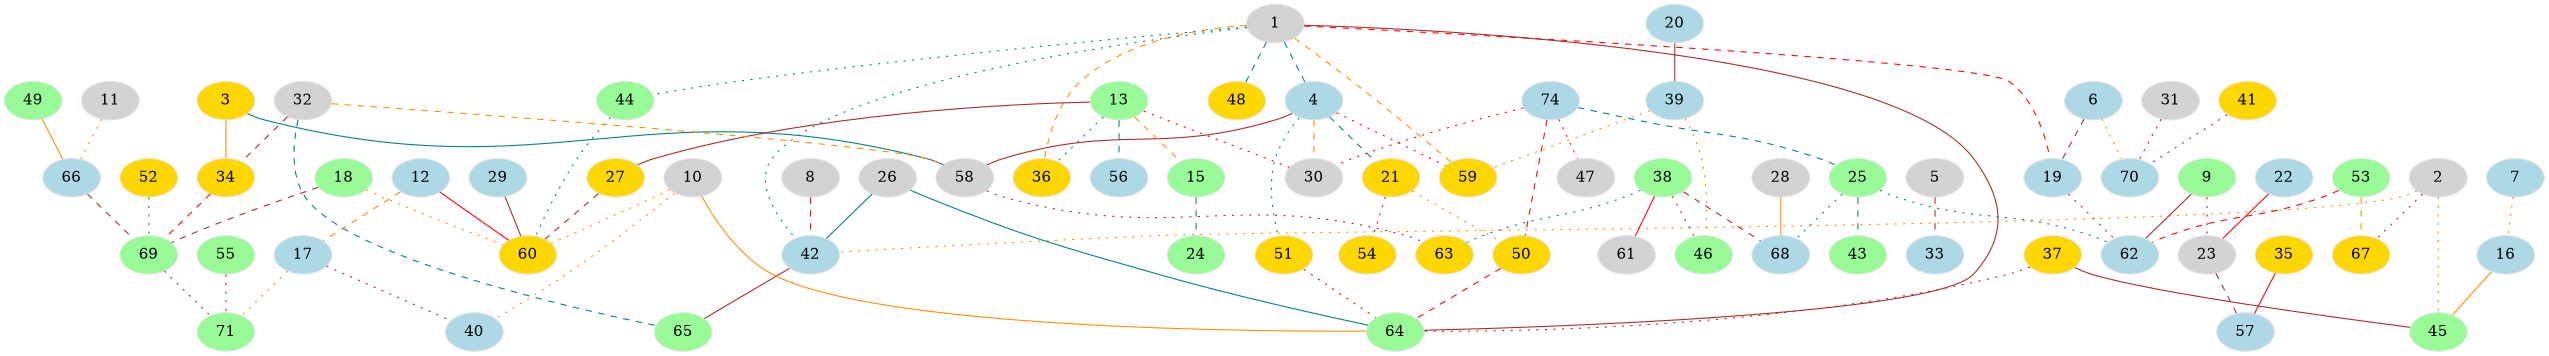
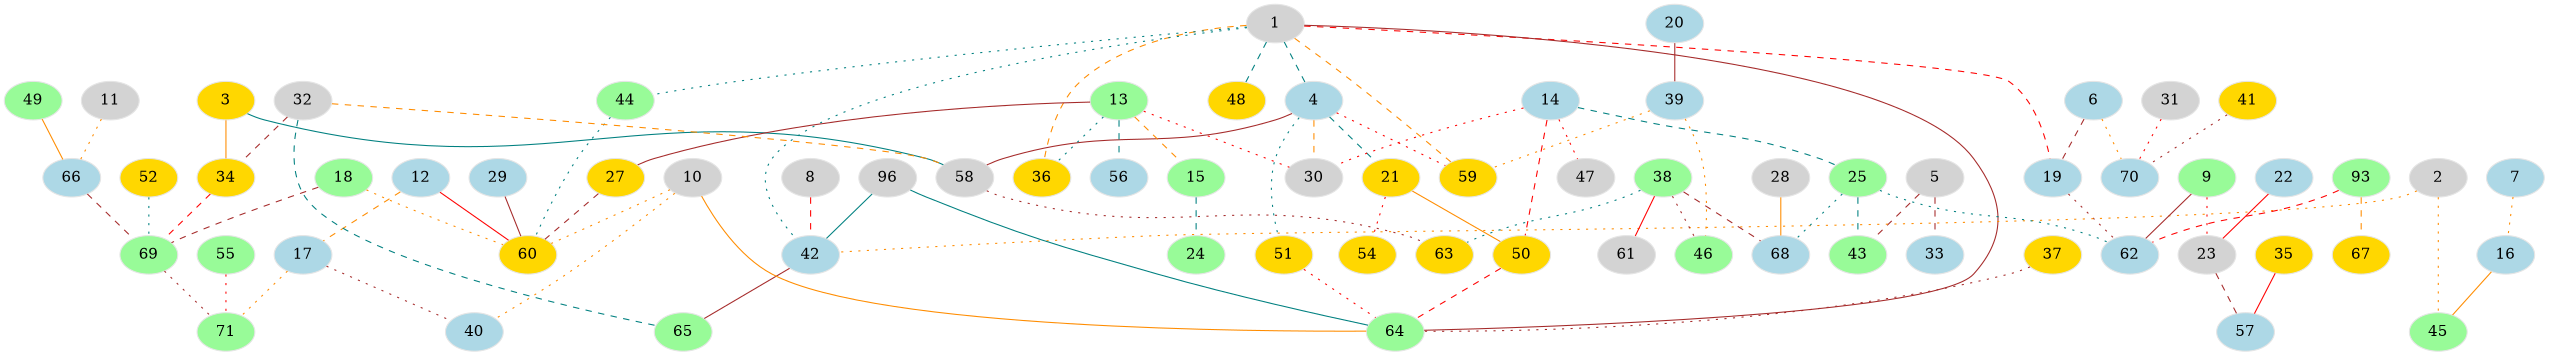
node "74": label "74" -> "14"
node "26": label "26" -> "96"
node "53": label "53" -> "93"
edge "21" -- "50": style dotted -> solid
edge "5" -- "43": added
edge "2" -- "67": removed
edge "37" -- "45": removed
